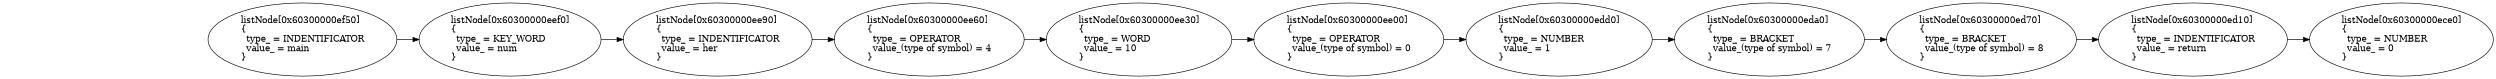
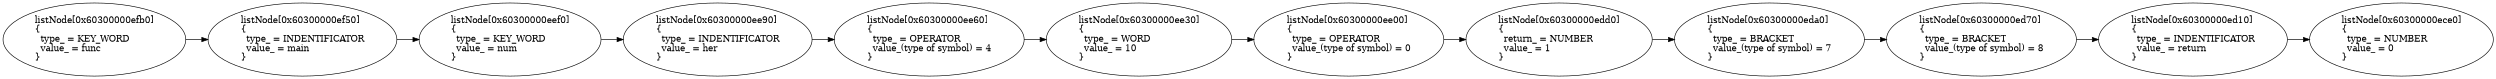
node "listNode[0x60300000efb0] { type_ = KEY_WORD value_ = func }": added
node "listNode[0x60300000edd0] { type_ = NUMBER value_ = 1 }": label "listNode[0x60300000edd0] { type_ = NUMBER value_ = 1 }" -> "listNode[0x60300000edd0] { return_ = NUMBER value_ = 1 }"
